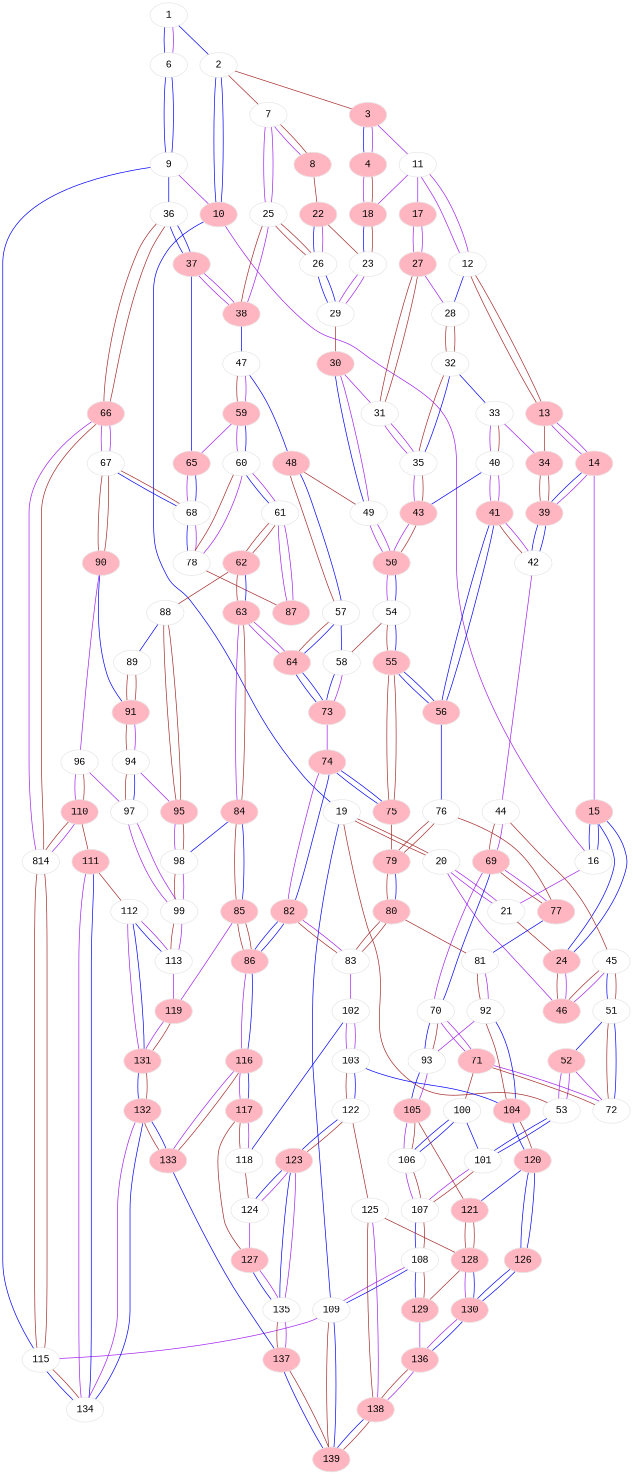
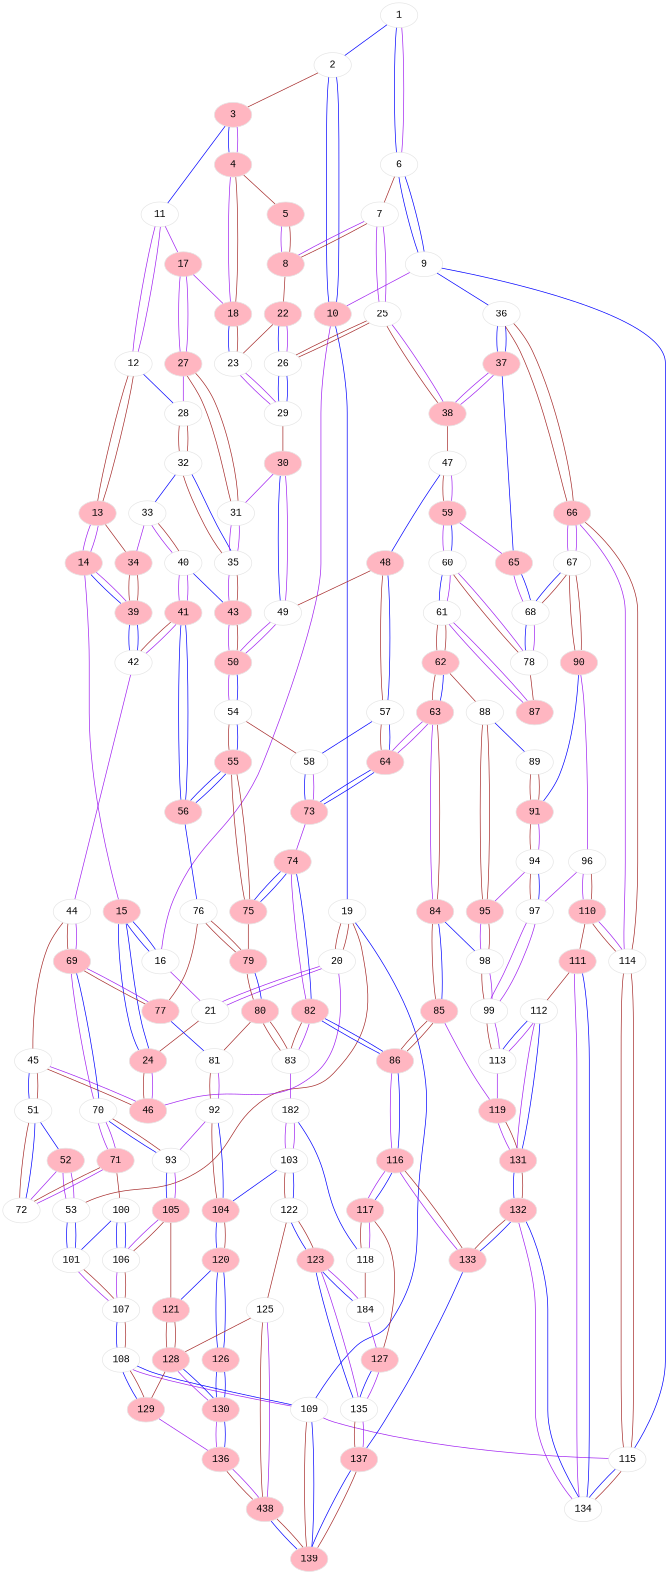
edge "2" -- "7": now "6" -- "7"
edge "3" -- "11": color purple -> blue
edge "11" -- "18": now "17" -- "18"
node "5": added
edge "38" -- "47": color blue -> brown
node "814": label "814" -> "114"
node "102": label "102" -> "182"
node "124": label "124" -> "184"
node "138": label "138" -> "438"
